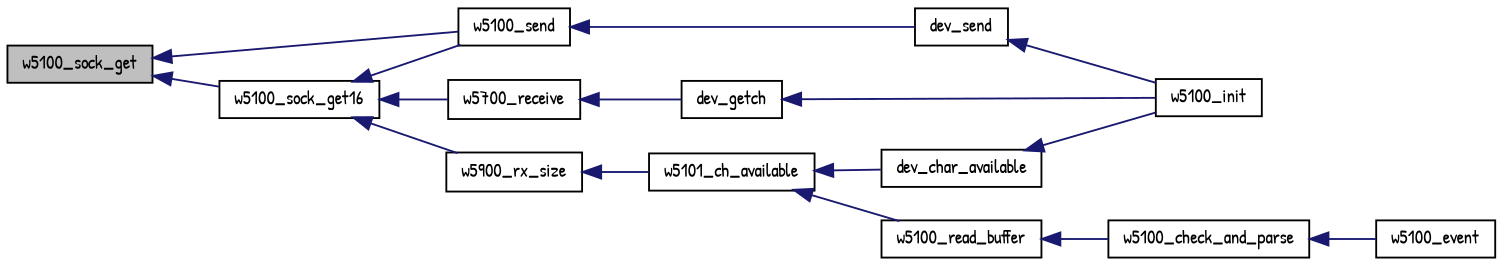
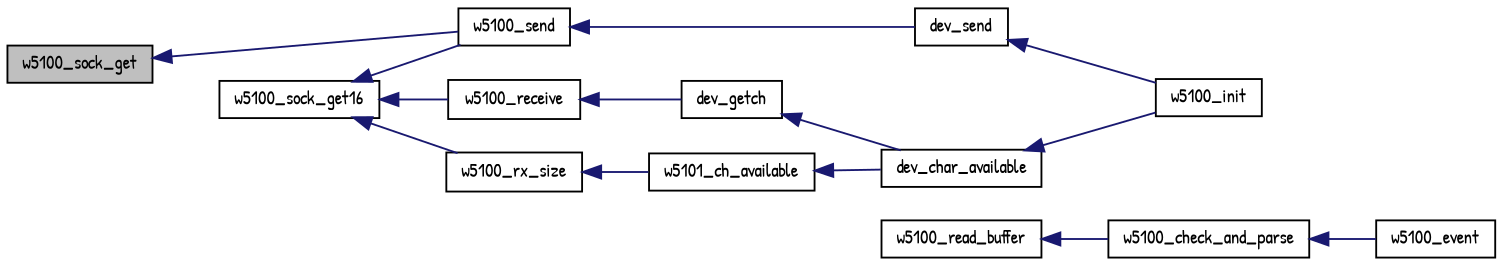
edge "w5100_sock_get16" -> "w5100_sock_get": removed
node "w5700_receive": label "w5700_receive" -> "w5100_receive"
edge "w5100_init" -> "dev_getch": now "dev_char_available" -> "dev_getch"
node "w5900_rx_size": label "w5900_rx_size" -> "w5100_rx_size"
edge "w5100_read_buffer" -> "w5101_ch_available": removed
